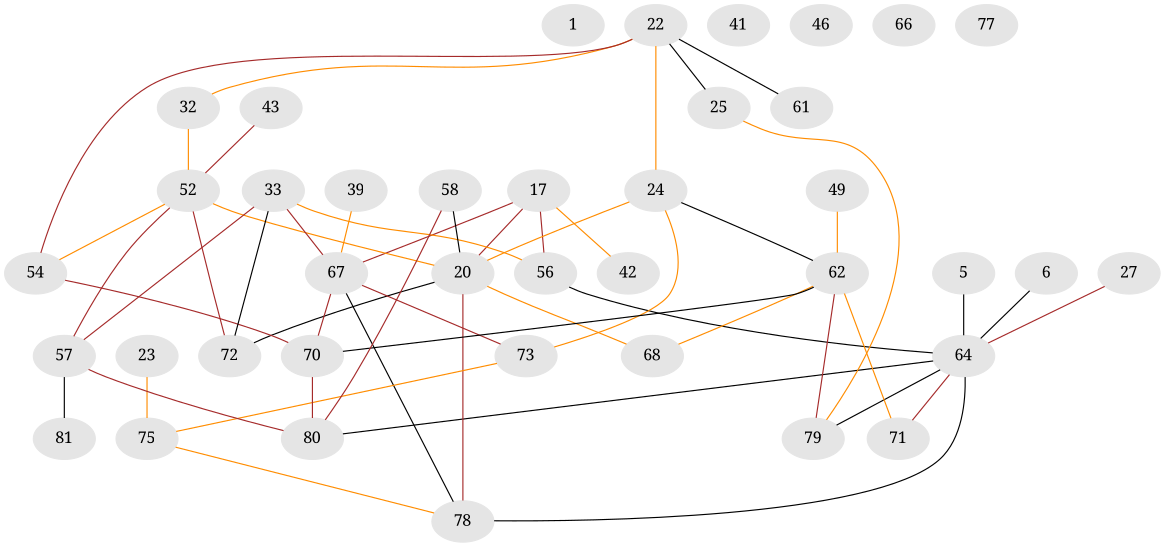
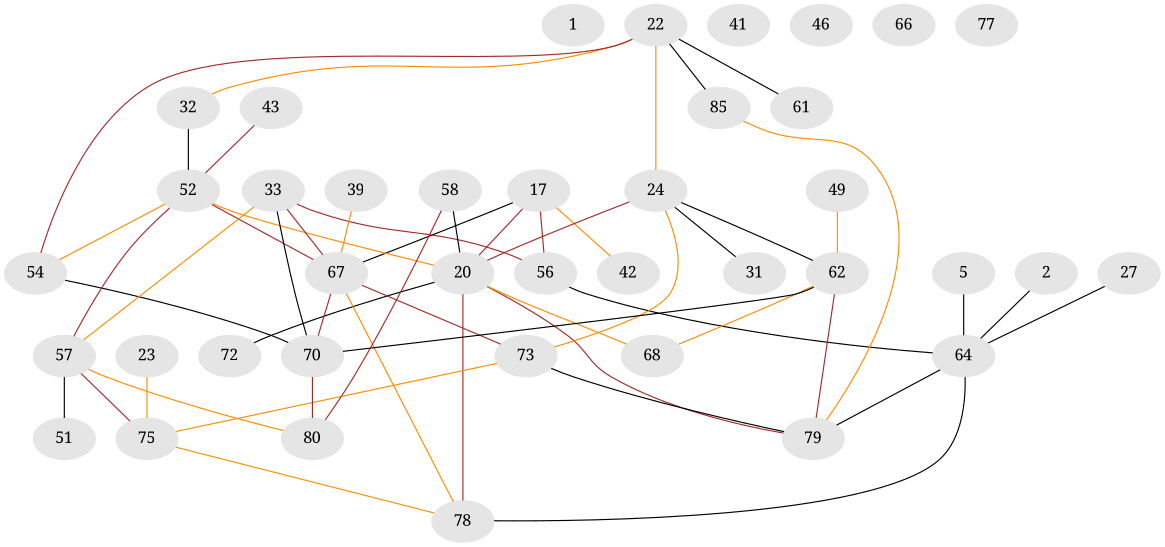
node "25": label "25" -> "85"
edge "32" -- "52": color darkorange -> black
edge "17" -- "67": color brown -> black
edge "24" -- "20": color darkorange -> brown
edge "33" -- "56": color darkorange -> brown
edge "33" -- "57": color brown -> darkorange
edge "52" -- "72": now "52" -- "67"
edge "33" -- "72": now "33" -- "70"
node "31": added
node "6": label "6" -> "2"
edge "54" -- "70": color brown -> black
edge "27" -- "64": color brown -> black
edge "20" -- "79": added
edge "73" -- "79": added
edge "57" -- "75": added
edge "64" -- "80": removed
edge "67" -- "78": color black -> darkorange
edge "57" -- "80": color brown -> darkorange
node "81": label "81" -> "51"
node "71": removed
